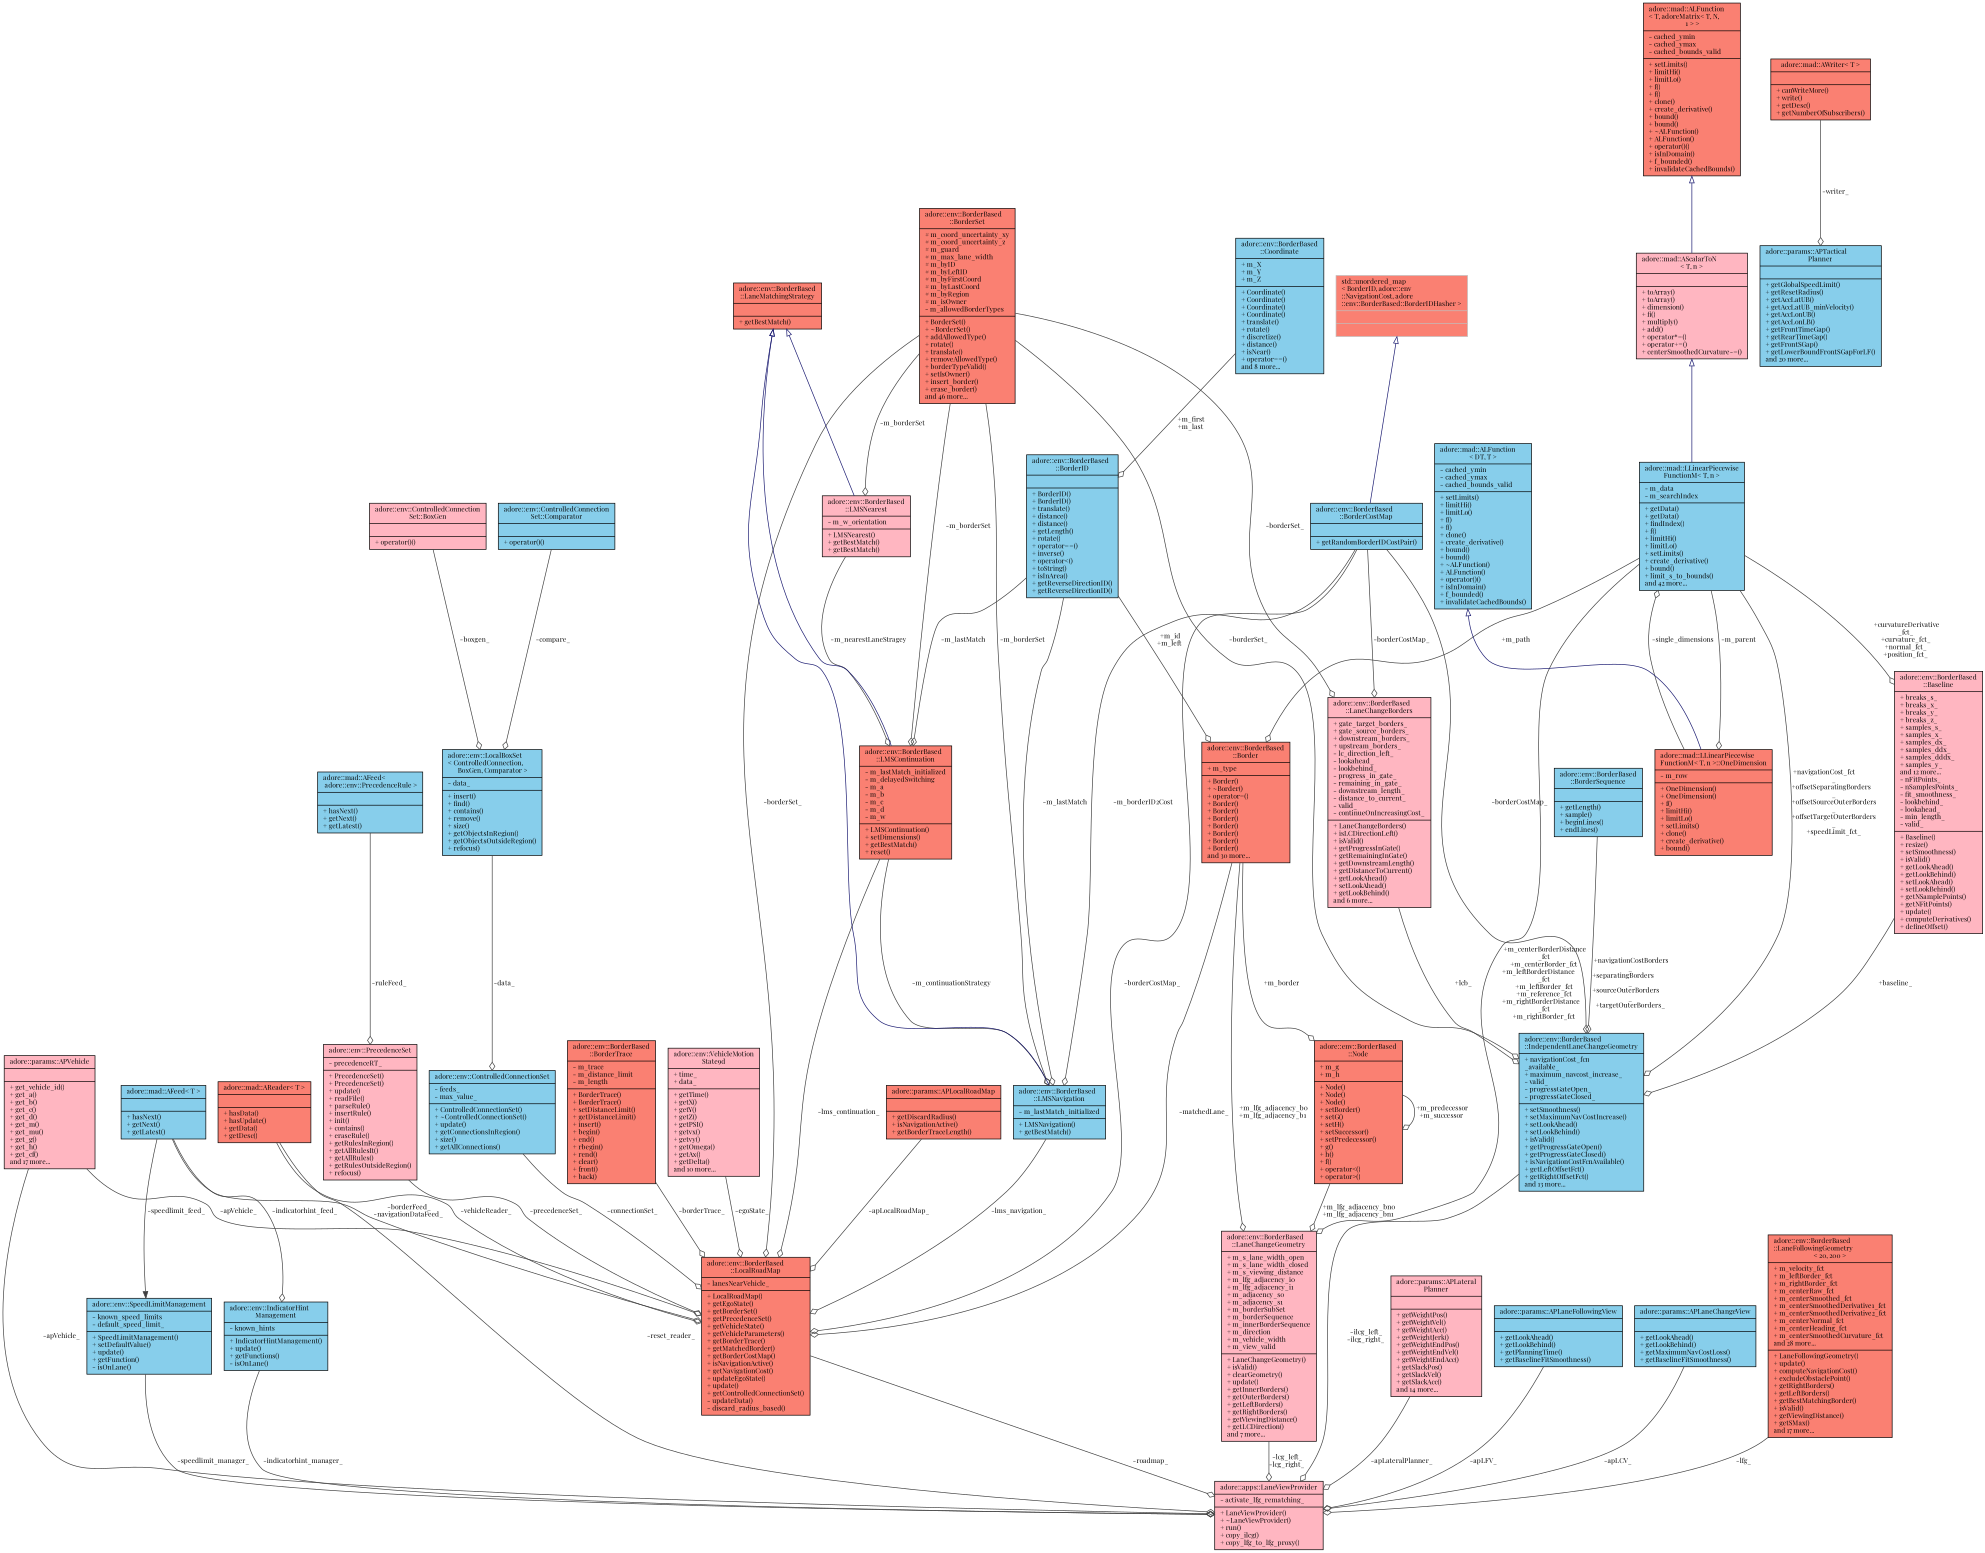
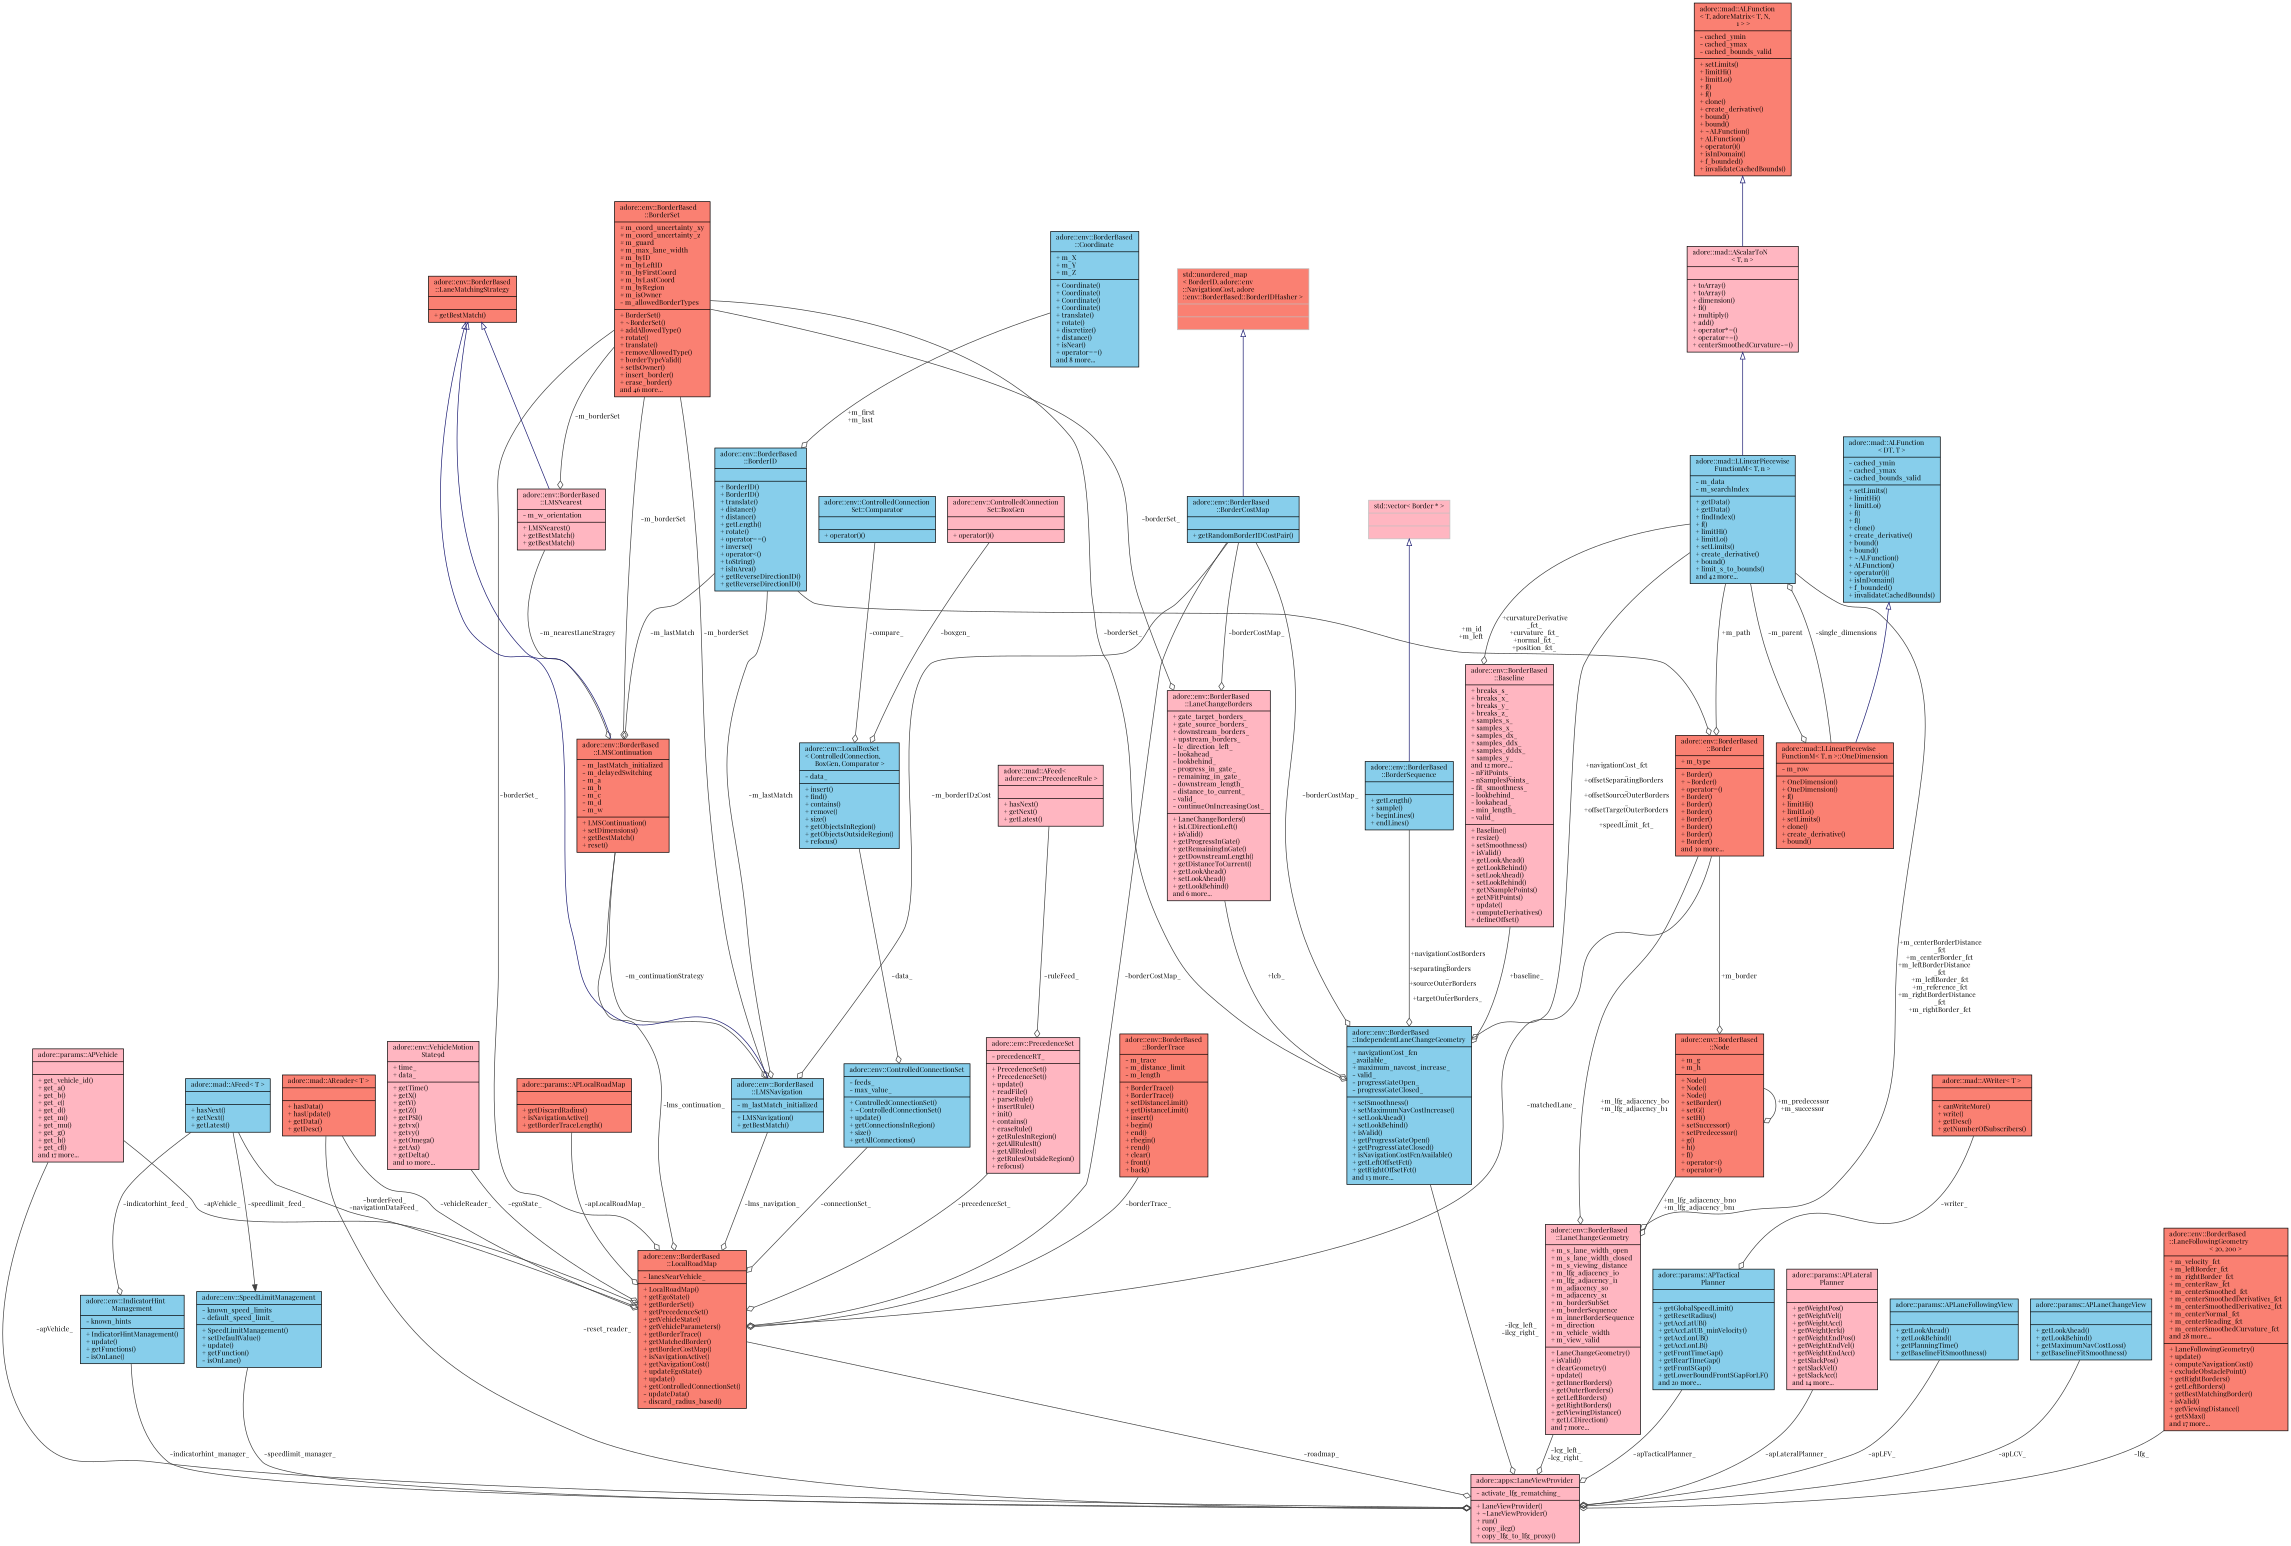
node "std::vector< Border * >": added
node "adore::mad::AFeed<": fillcolor skyblue -> lightpink
edge "adore::params::APTactical" -> "adore::apps::LaneViewProvider": added, label "-apTacticalPlanner_"
